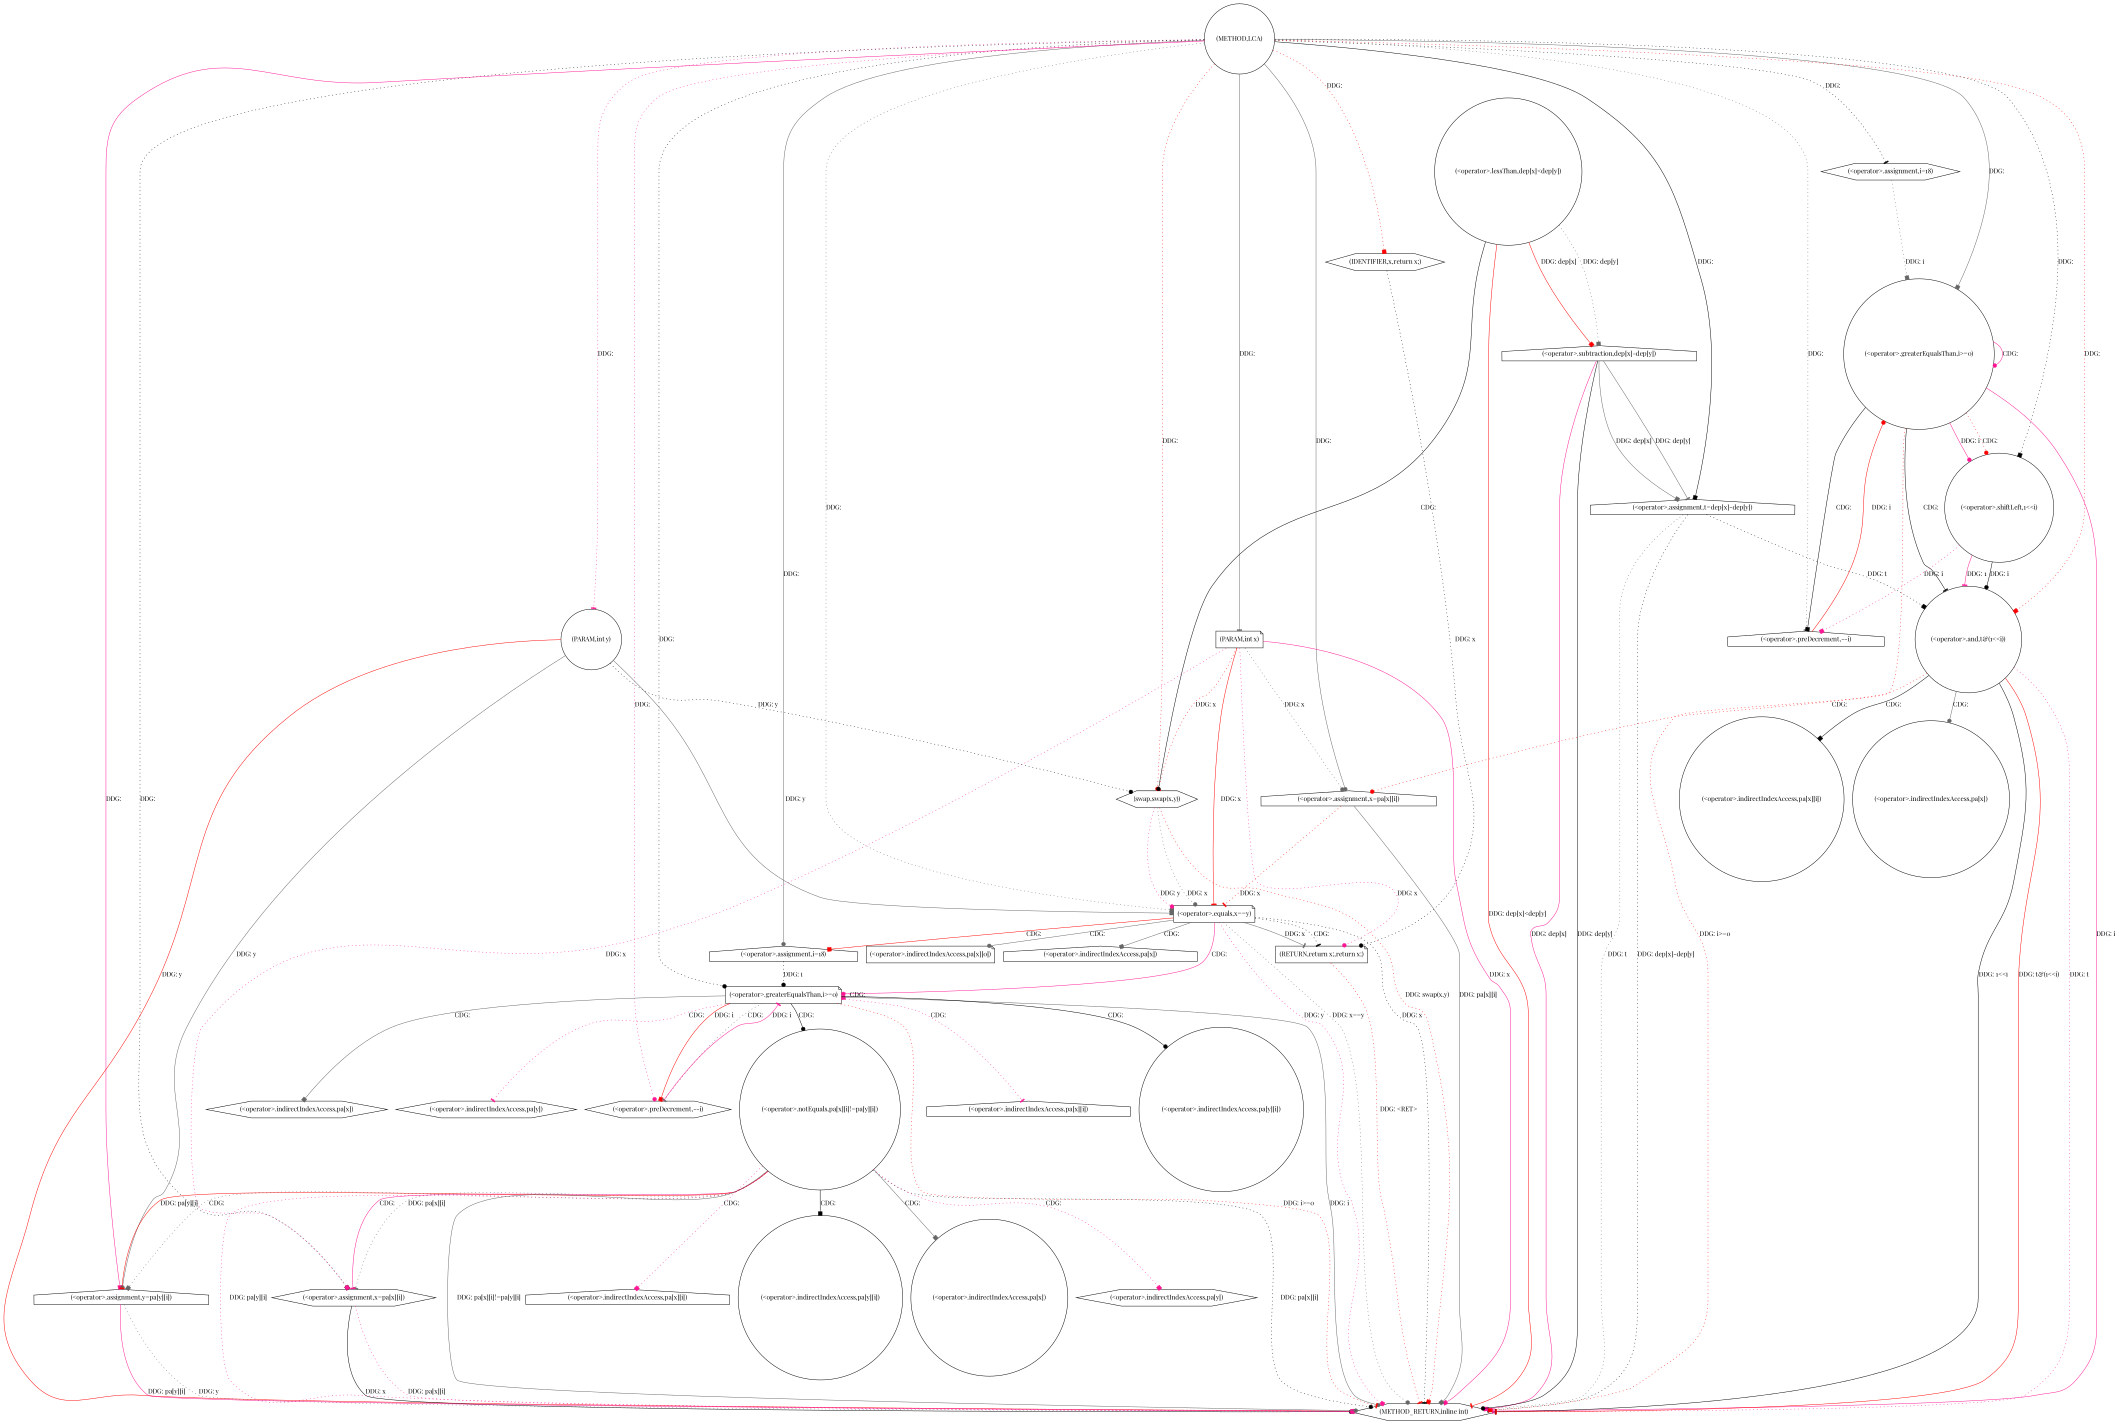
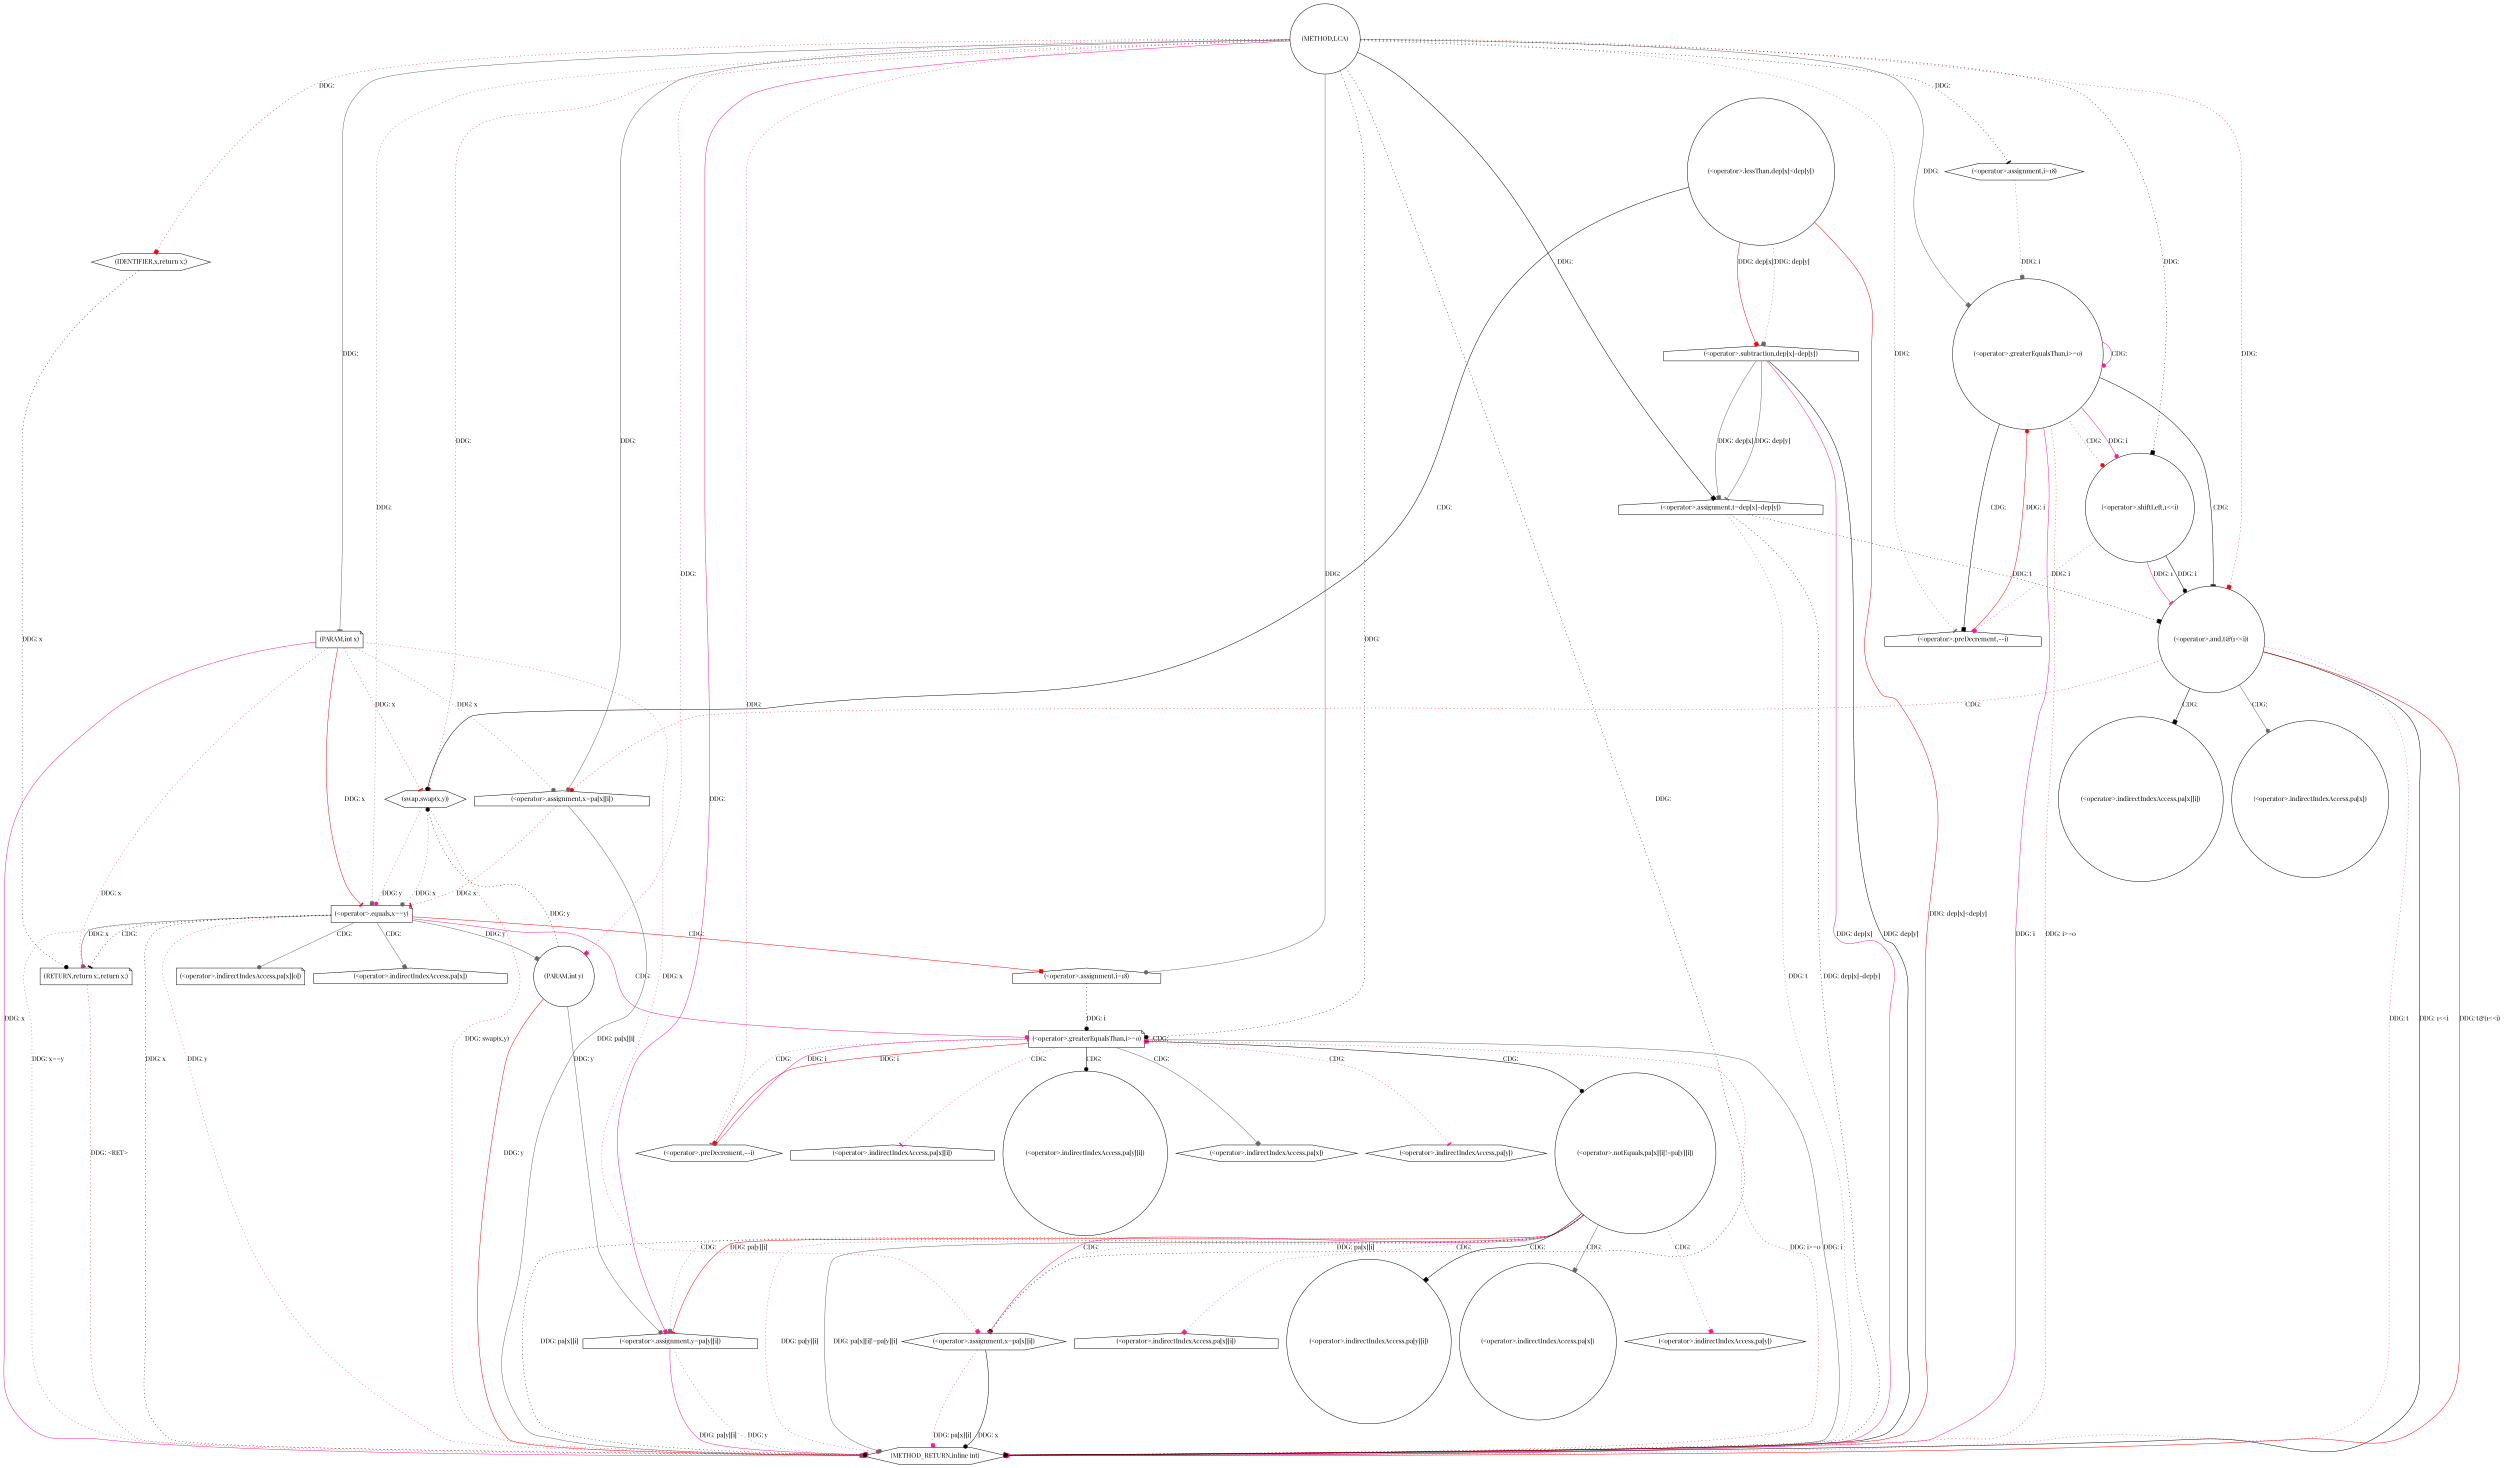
edge "(METHOD,LCA)" -> "(PARAM,int y)": arrowhead tee -> box
edge "(PARAM,int y)" -> "(<operator>.equals,x==y)": reversed
